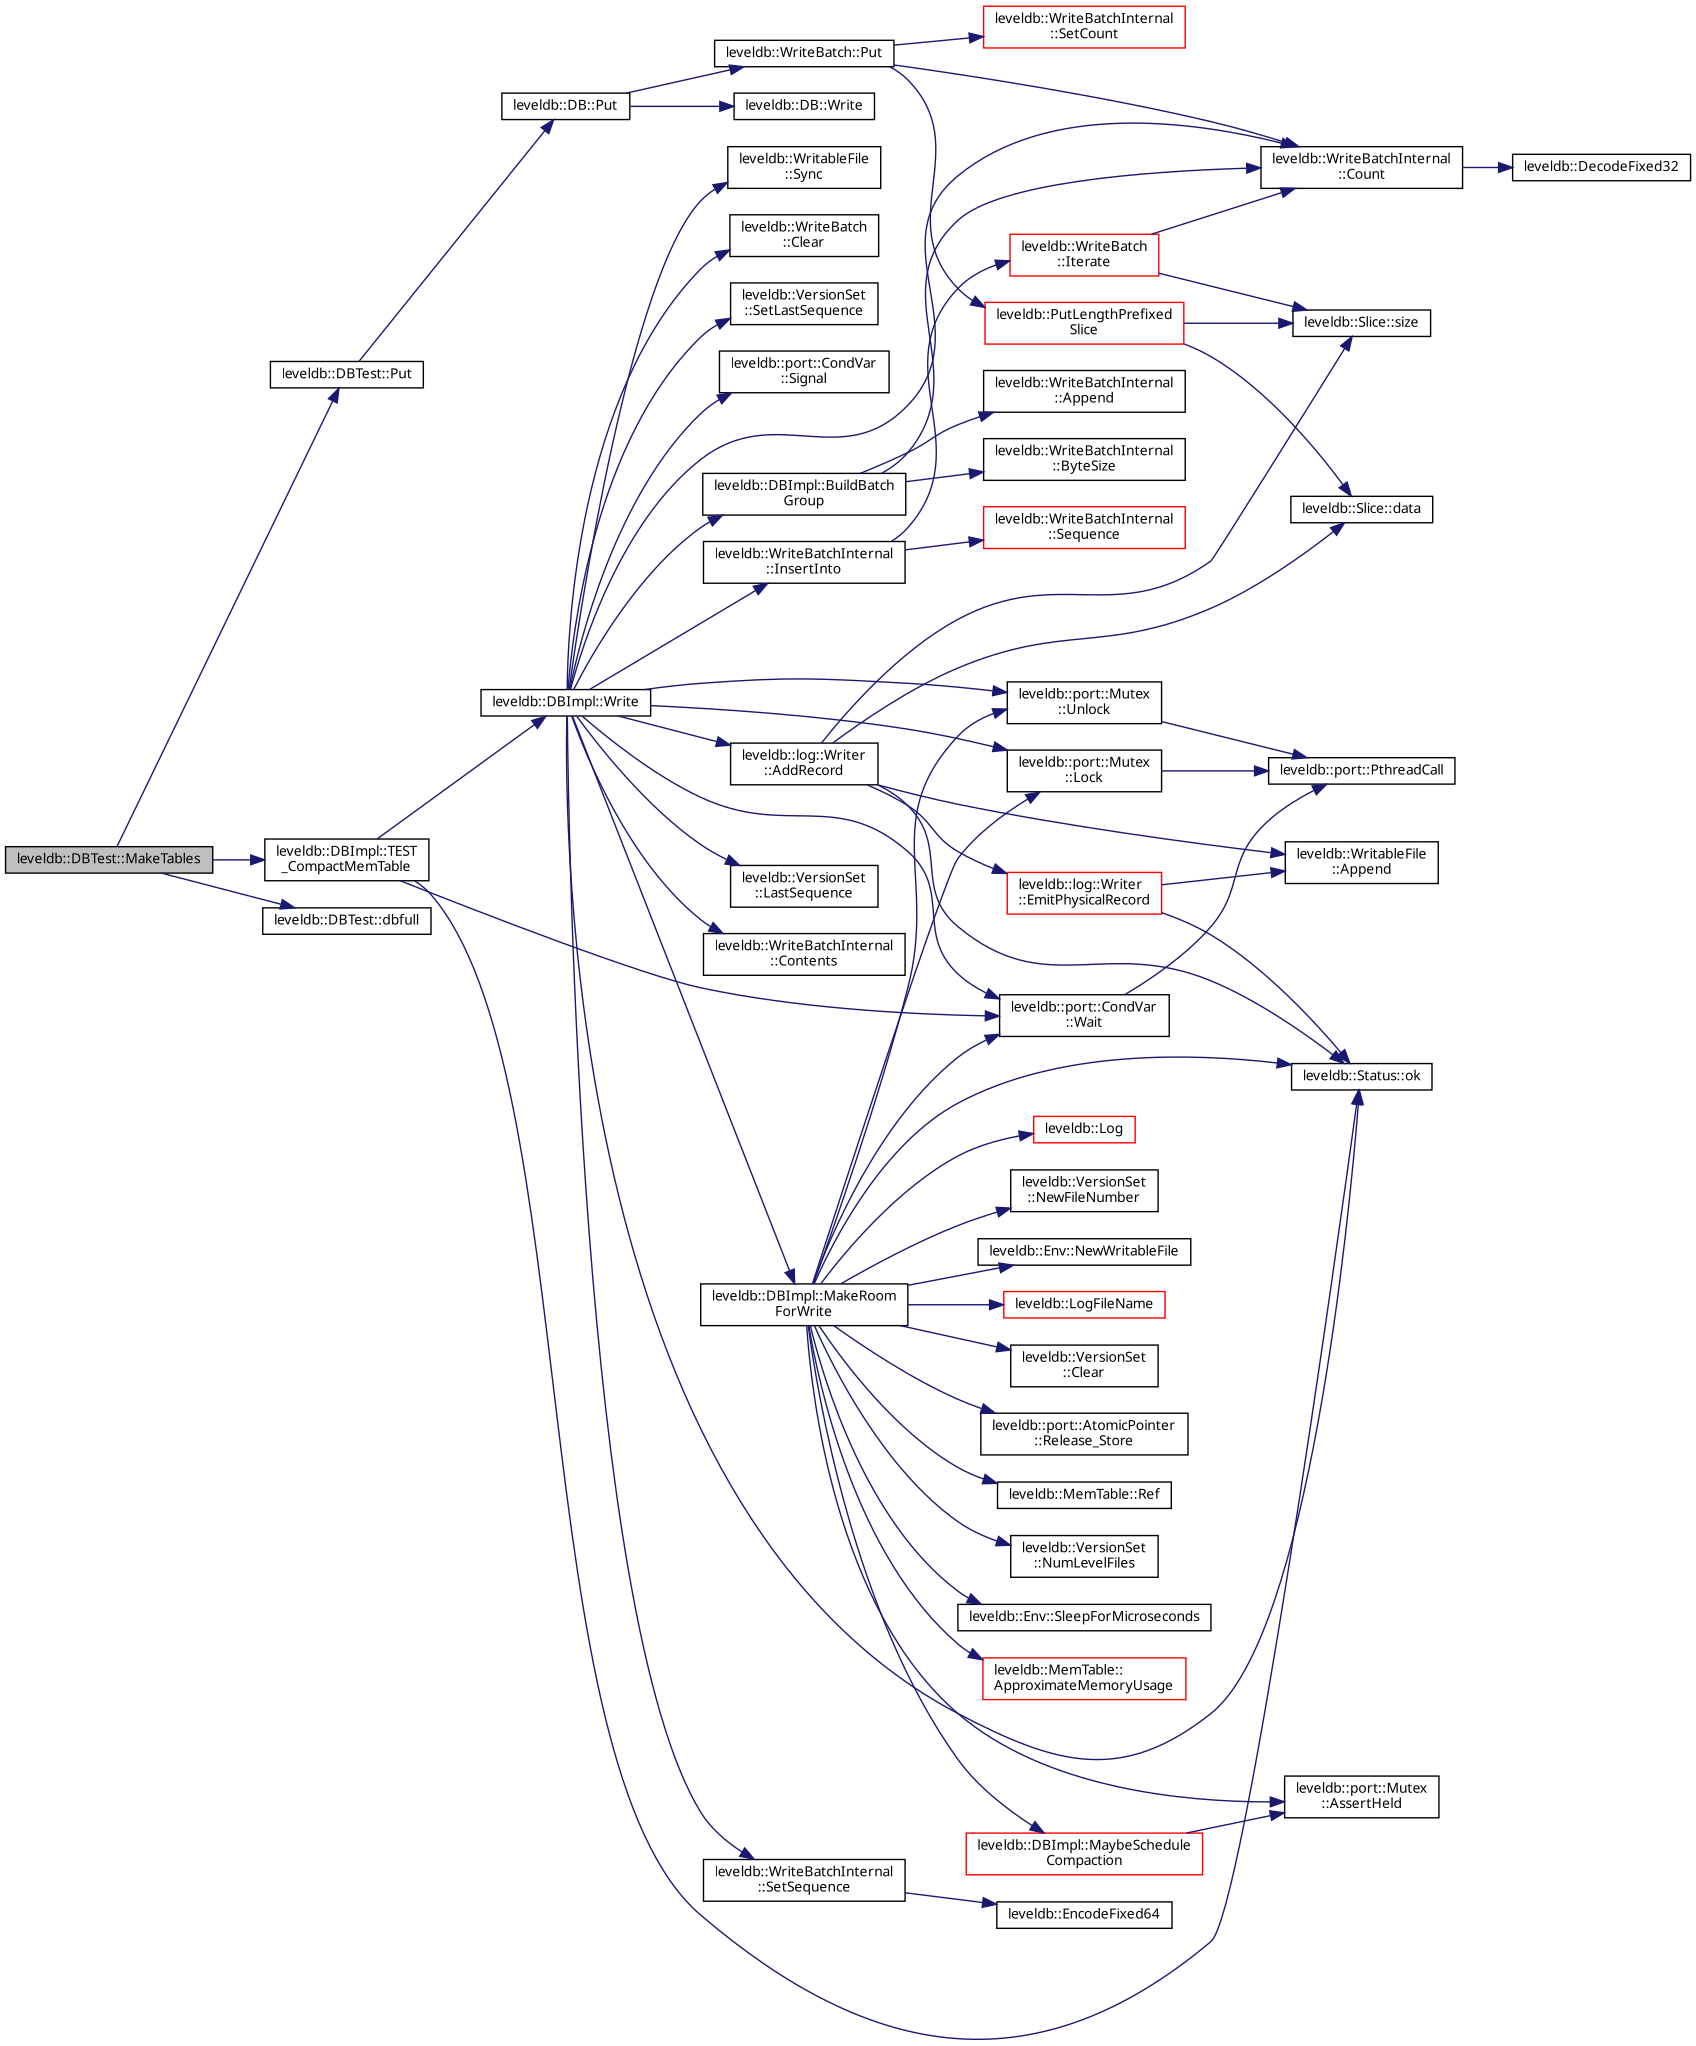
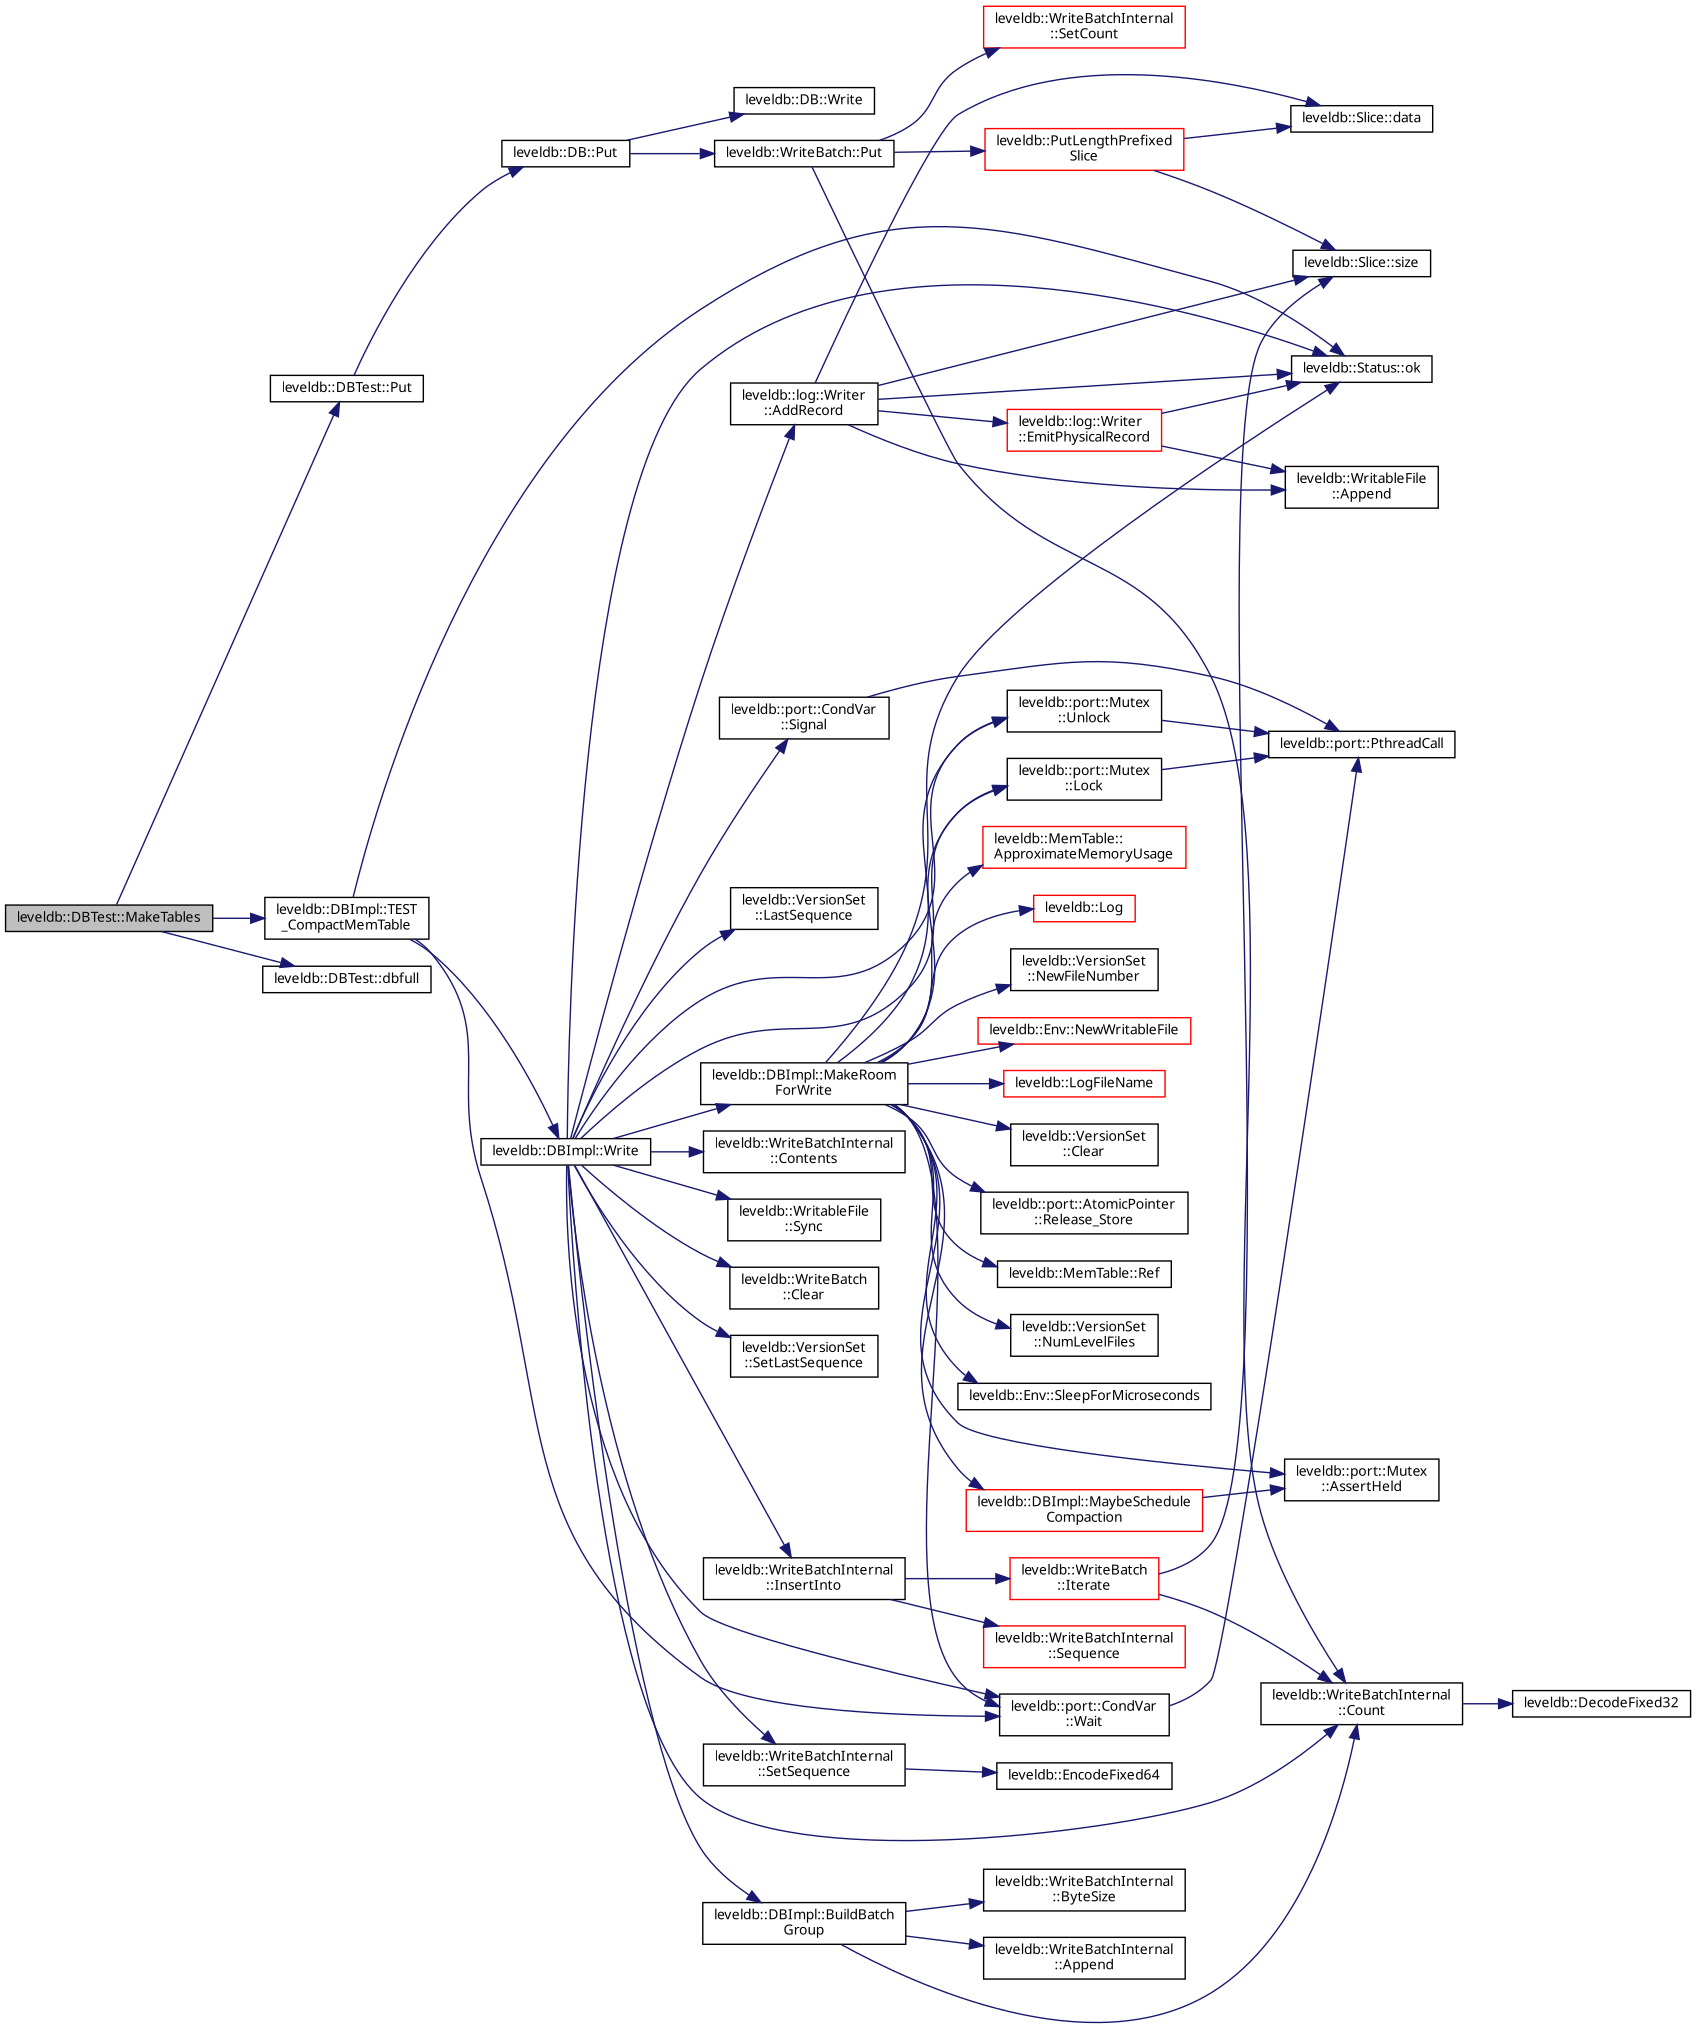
edge "leveldb::port::CondVar ::Signal" -> "leveldb::port::PthreadCall": added
node "leveldb::Env::NewWritableFile": color black -> red
